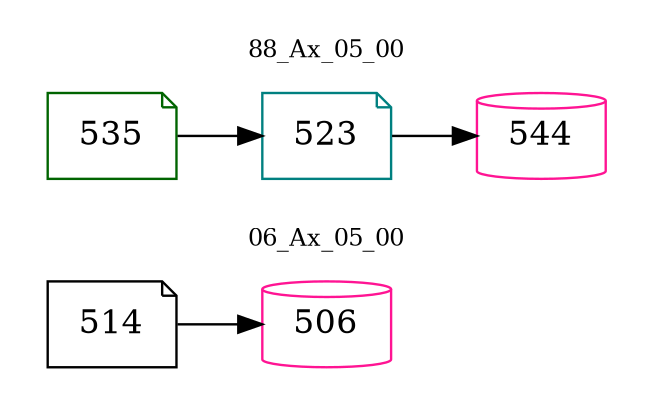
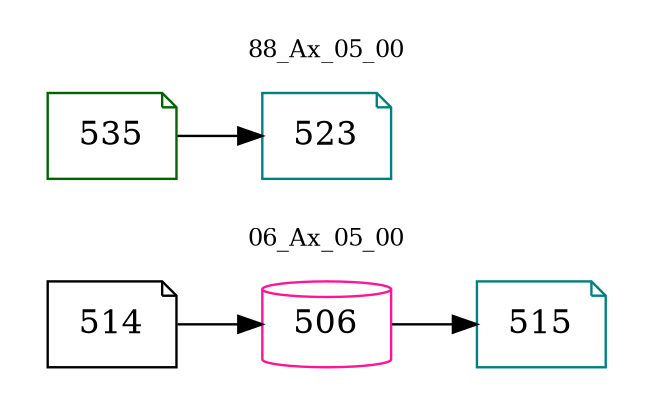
node "544": removed
node "515": added
